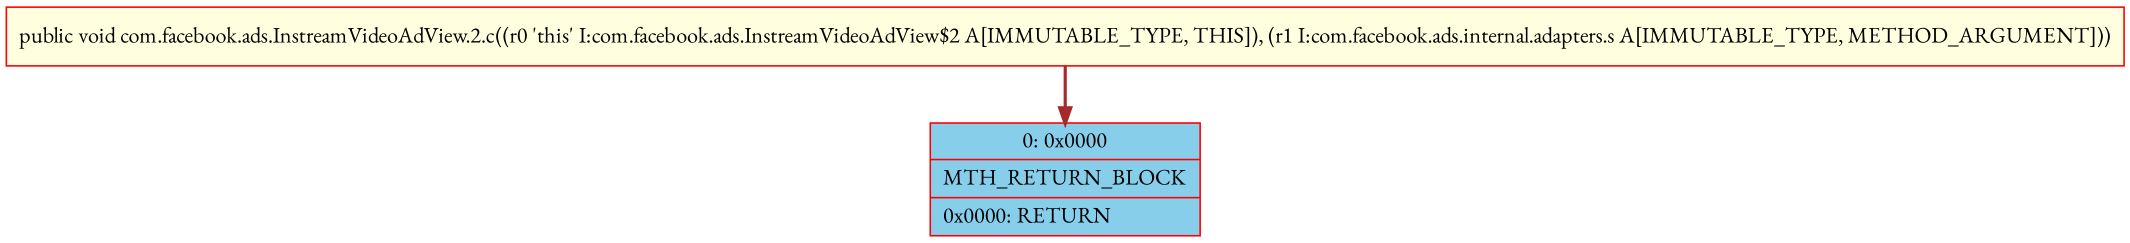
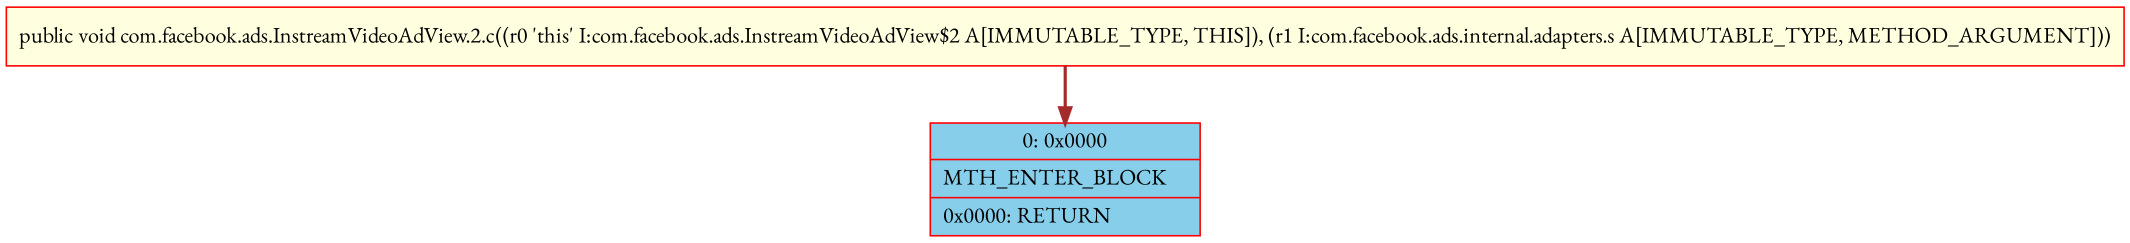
node "0: 0x0000": text "MTH_RETURN_BLOCK" -> "MTH_ENTER_BLOCK"
